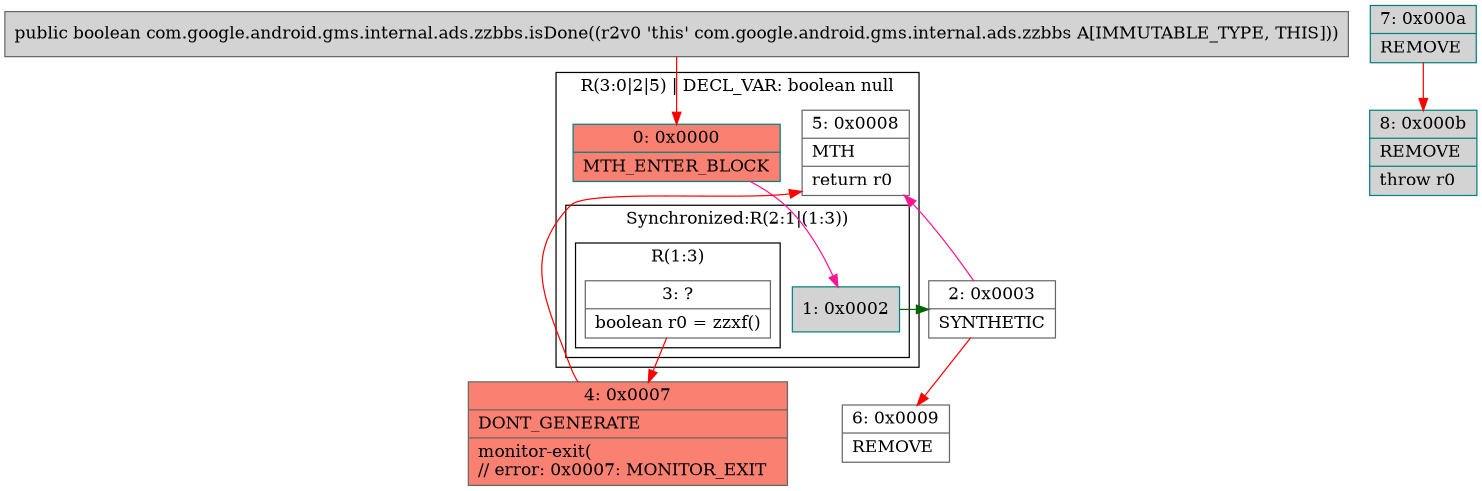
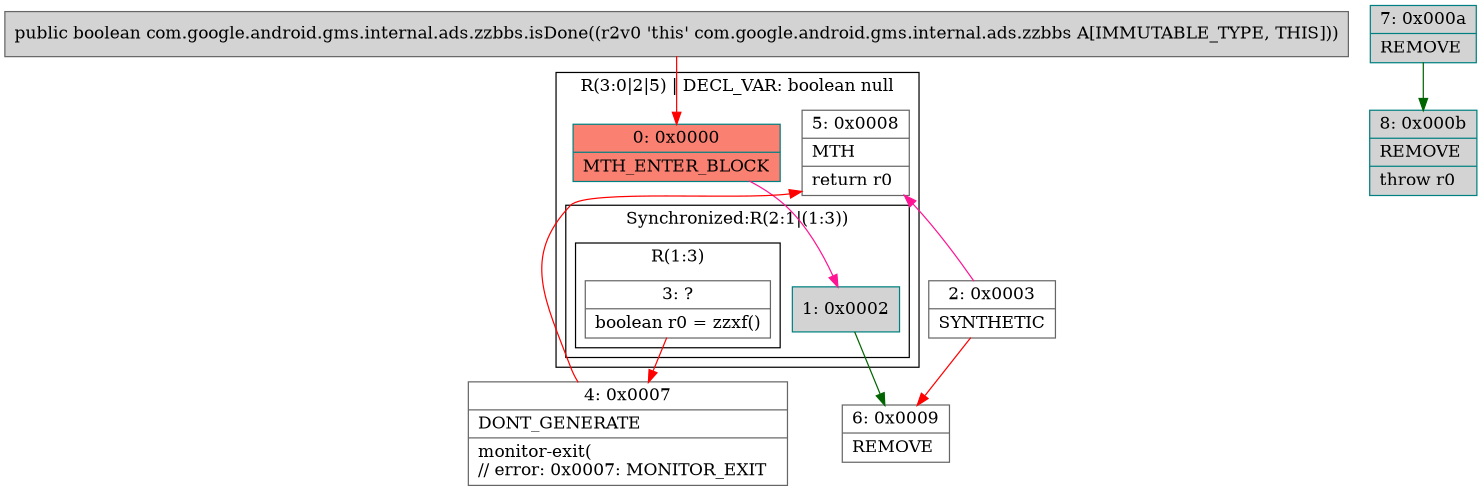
edge "7: 0x000a" -> "8: 0x000b": color red -> darkgreen
edge "1: 0x0002" -> "2: 0x0003": now "1: 0x0002" -> "6: 0x0009"
node "4: 0x0007": fillcolor salmon -> white
